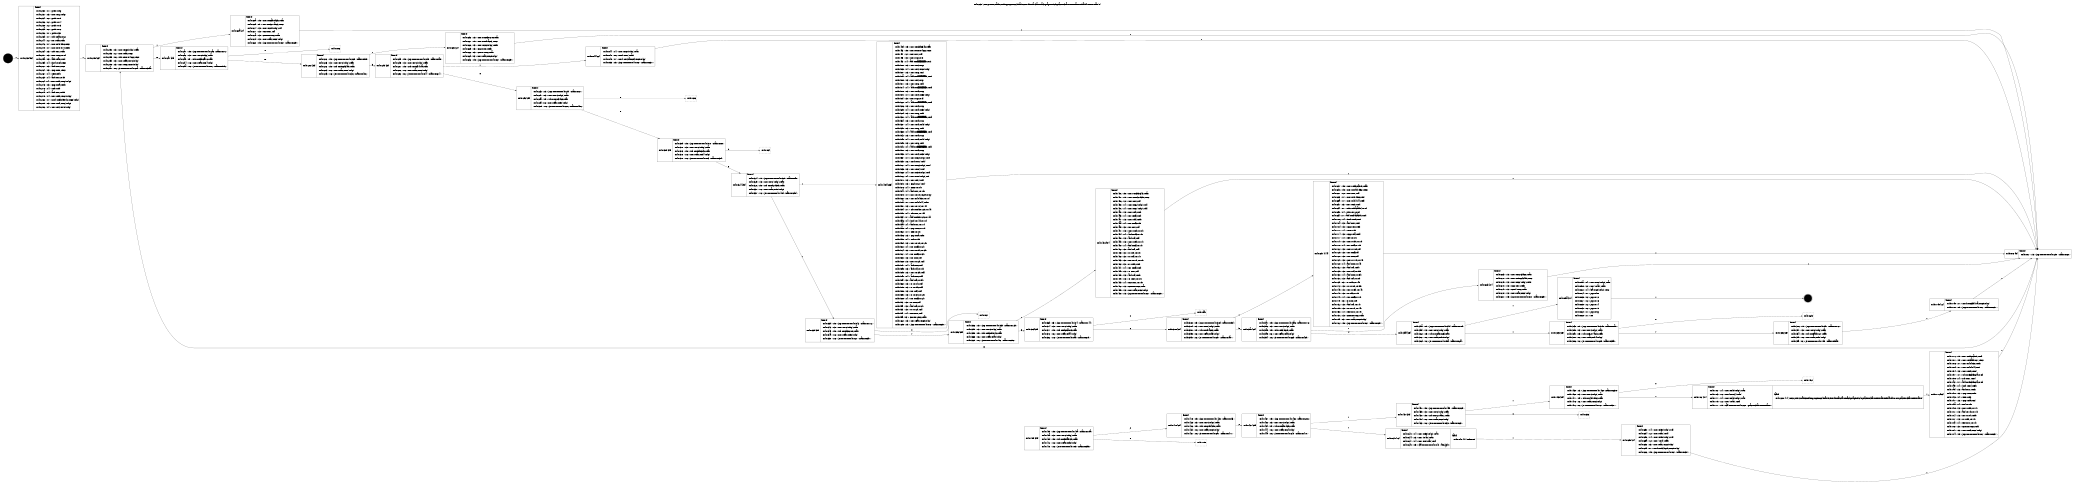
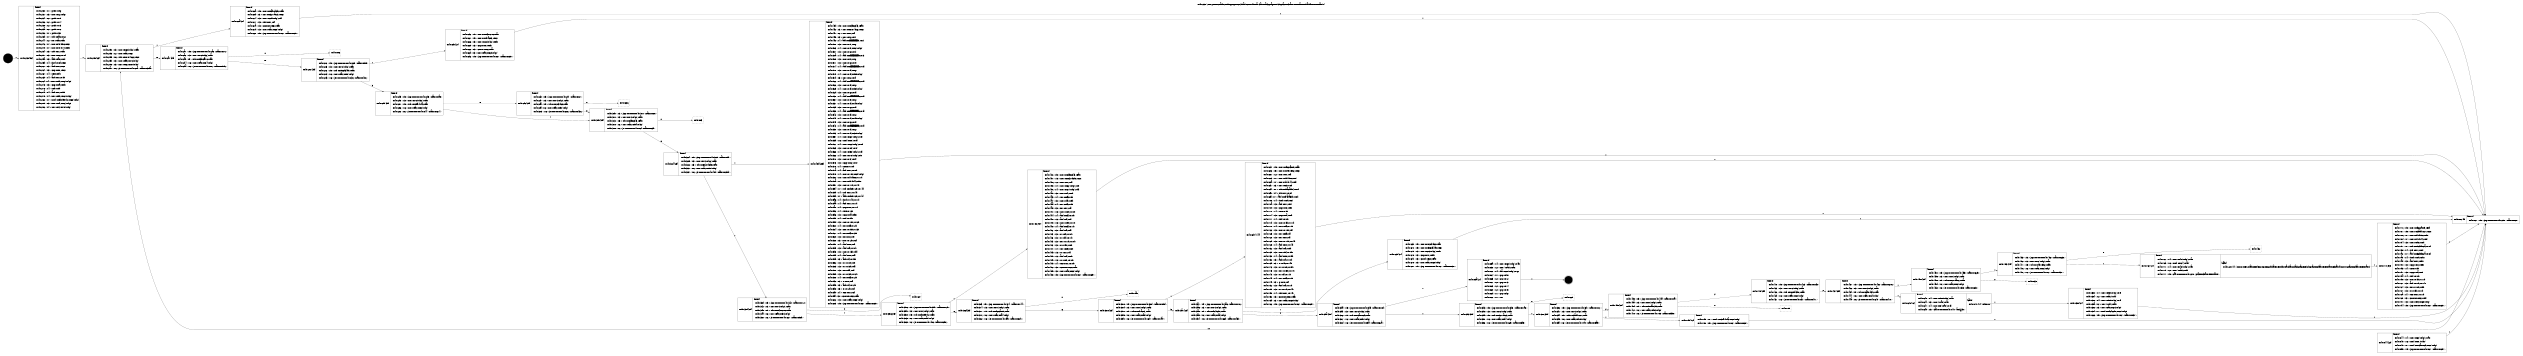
edge "0x4012d9 [25]" -> "0x401844 [22]": now "0x4012d9 [25]" -> "0x40130b [25]"
edge "0x4013ec [25]" -> "0x401405 [25]": added, label "2"
